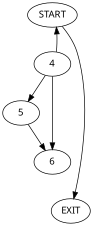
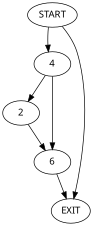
edge "4" -> "START": reversed
node "5": label "5" -> "2"
edge "6" -> "EXIT": added
